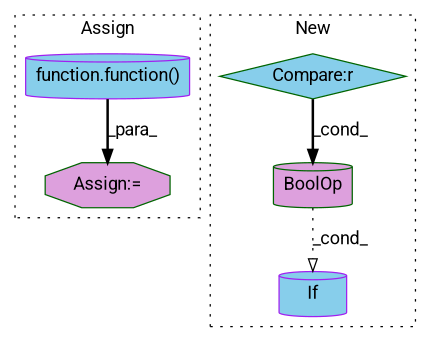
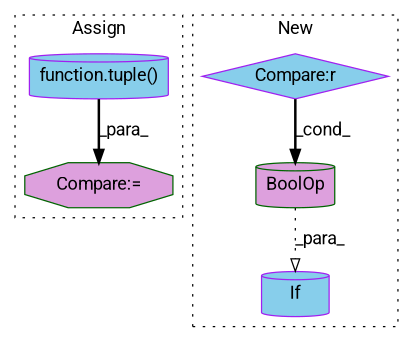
node "function.function()": label "function.function()" -> "function.tuple()"
node "Compare:r": color darkgreen -> purple
node "Assign:=": label "Assign:=" -> "Compare:="
edge "BoolOp" -> "If": label "_cond_" -> "_para_"
